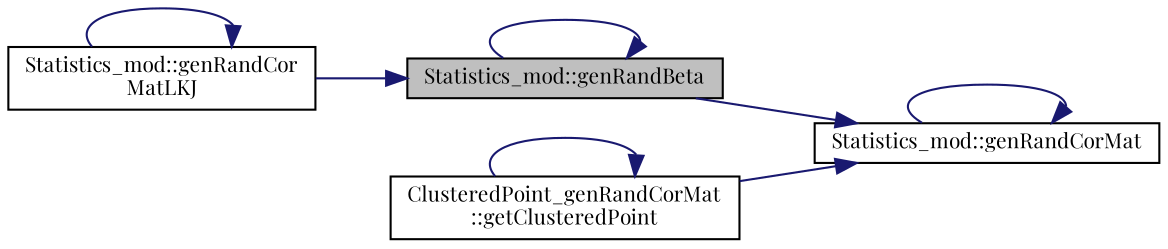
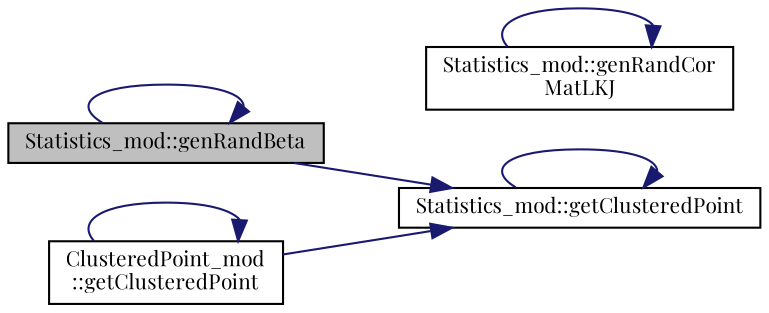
edge "Statistics_mod::genRandCor MatLKJ" -> "Statistics_mod::genRandBeta": removed
node "Statistics_mod::genRandCorMat": label "Statistics_mod::genRandCorMat" -> "Statistics_mod::getClusteredPoint"
node "ClusteredPoint_genRandCorMat ::getClusteredPoint": label "ClusteredPoint_genRandCorMat ::getClusteredPoint" -> "ClusteredPoint_mod ::getClusteredPoint"
